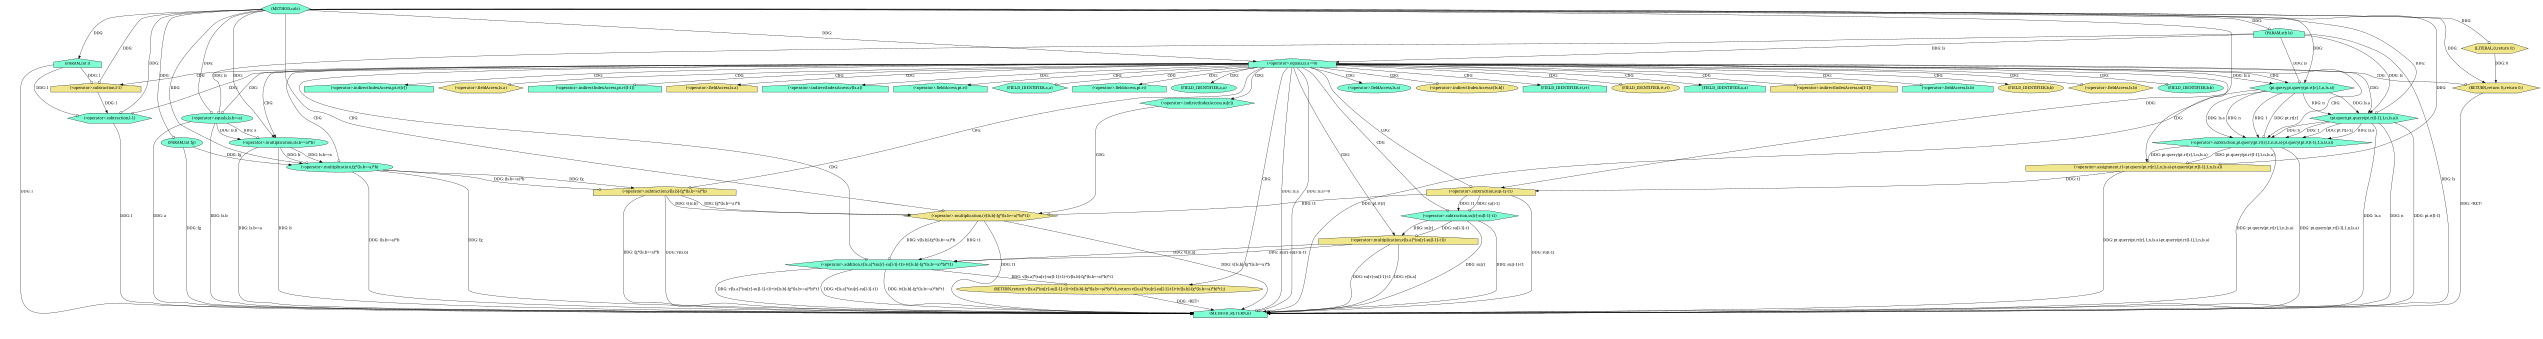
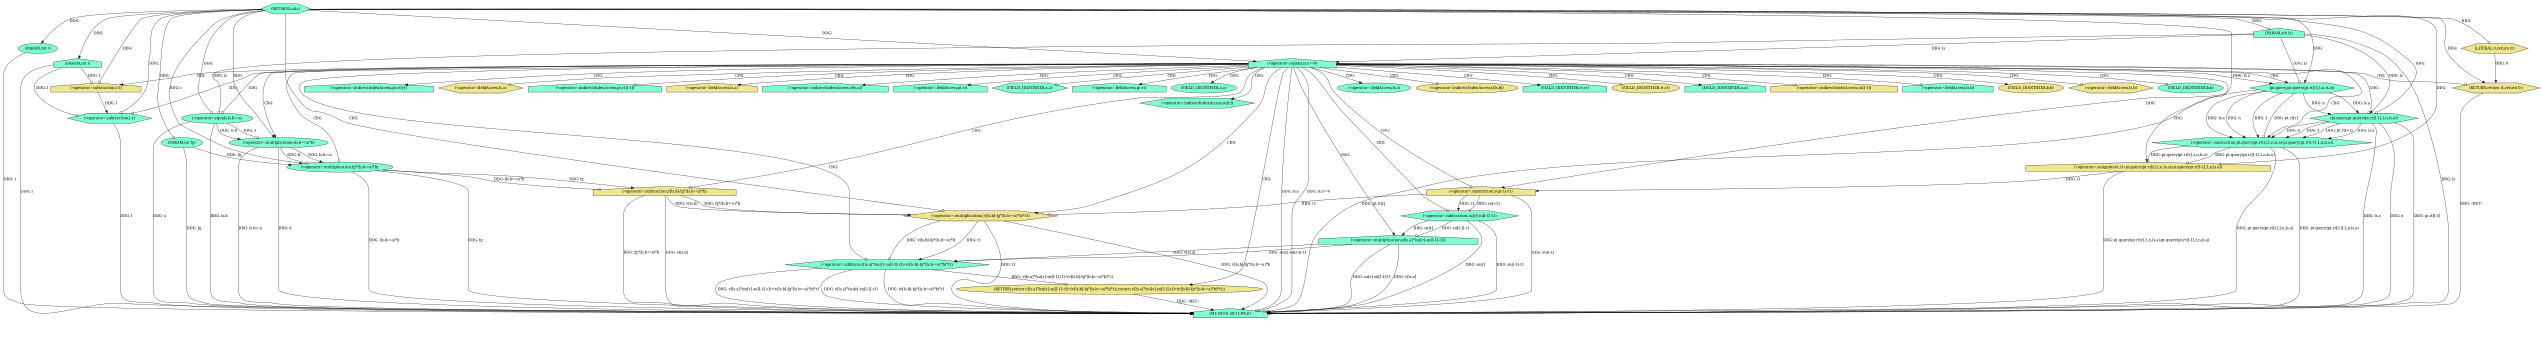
node "(PARAM,int r)": added
edge "(<operator>.equals,ls.a==0)" -> "(pt.query,pt.query(pt.rt[l-1],1,n,ls.a))": arrowhead normal -> odot
edge "(METHOD,calc)" -> "(<operator>.multiplication,fg*(ls.b==a)*b)": label "DDG: " -> "DDG: r"
edge "(<operator>.indirectIndexAccess,su[r])" -> "(<operator>.multiplication,(v[ls.b]-fg*(ls.b==a)*b)*t1)": now "(<operator>.equals,ls.a==0)" -> "(<operator>.multiplication,(v[ls.b]-fg*(ls.b==a)*b)*t1)"
edge "(pt.query,pt.query(pt.rt[r],1,n,ls.a))" -> "(METHOD_RETURN,ll)": arrowhead normal -> odot
node "(<operator>.multiplication,v[ls.a]*(su[r]-su[l-1]-t1))": fillcolor khaki -> aquamarine
